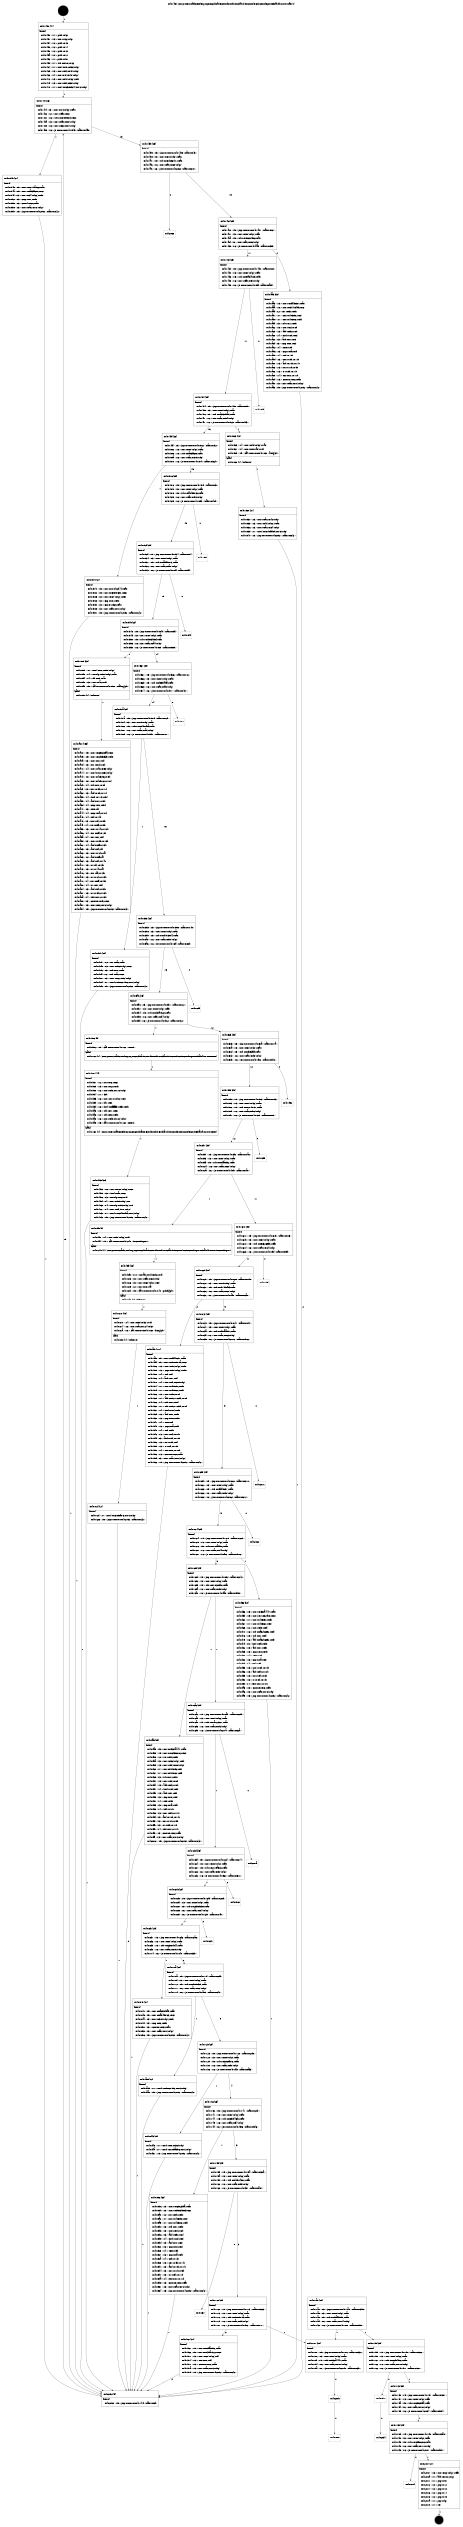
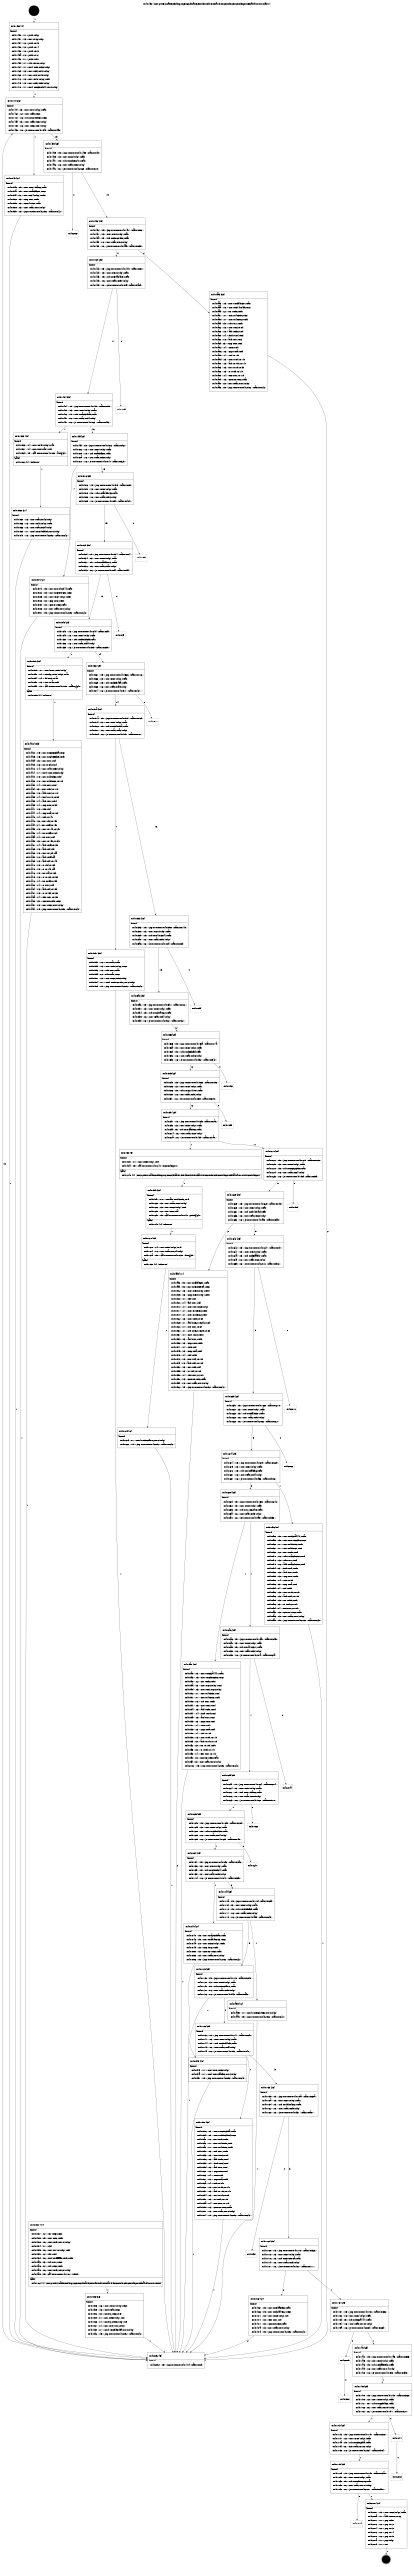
node "0x401b82 [5]": removed
edge "0x4017a0 [25]" -> "0x401787 [25]": reversed
